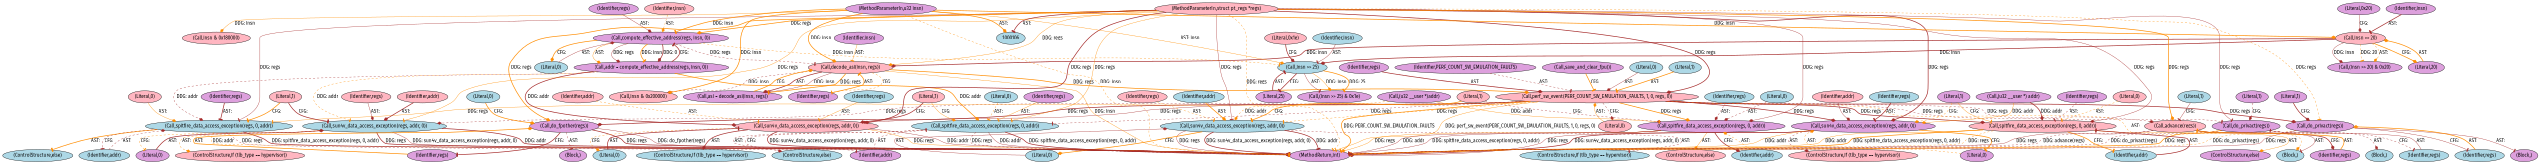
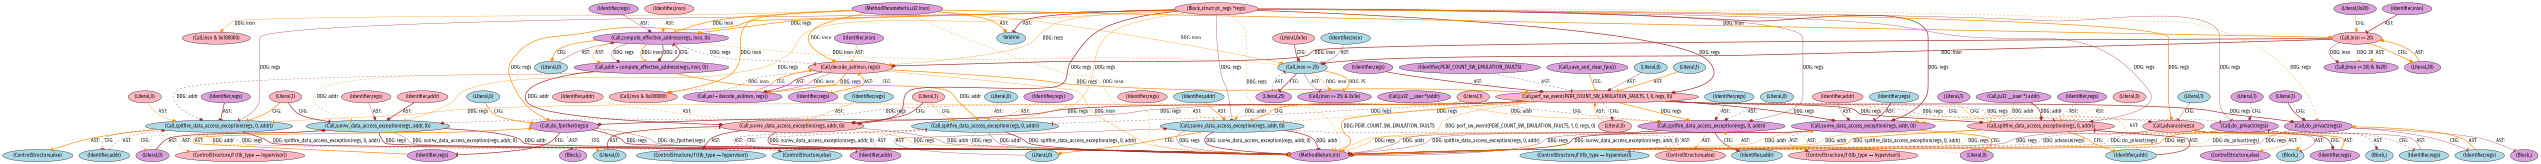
node "(MethodParameterIn,struct pt_regs *regs)": label "(MethodParameterIn,struct pt_regs *regs)" -> "(Block,struct pt_regs *regs)"
edge "(Literal,0x20)" -> "(Call,insn >> 20)": color brown -> darkorange
edge "(MethodParameterIn,u32 insn)" -> "(Call,insn >> 25)": label "AST: insn" -> "DDG: insn"
edge "(Literal,25)" -> "(Call,insn >> 25)": style bold -> dashed
